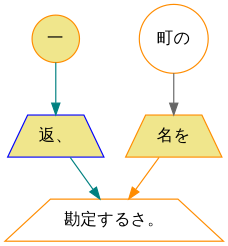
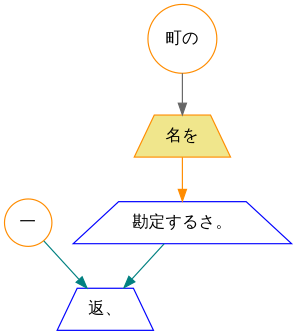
node "一": fillcolor khaki -> white
node "返、": fillcolor khaki -> white
edge "返、" -> "勘定するさ。": reversed
node "勘定するさ。": color darkorange -> blue
